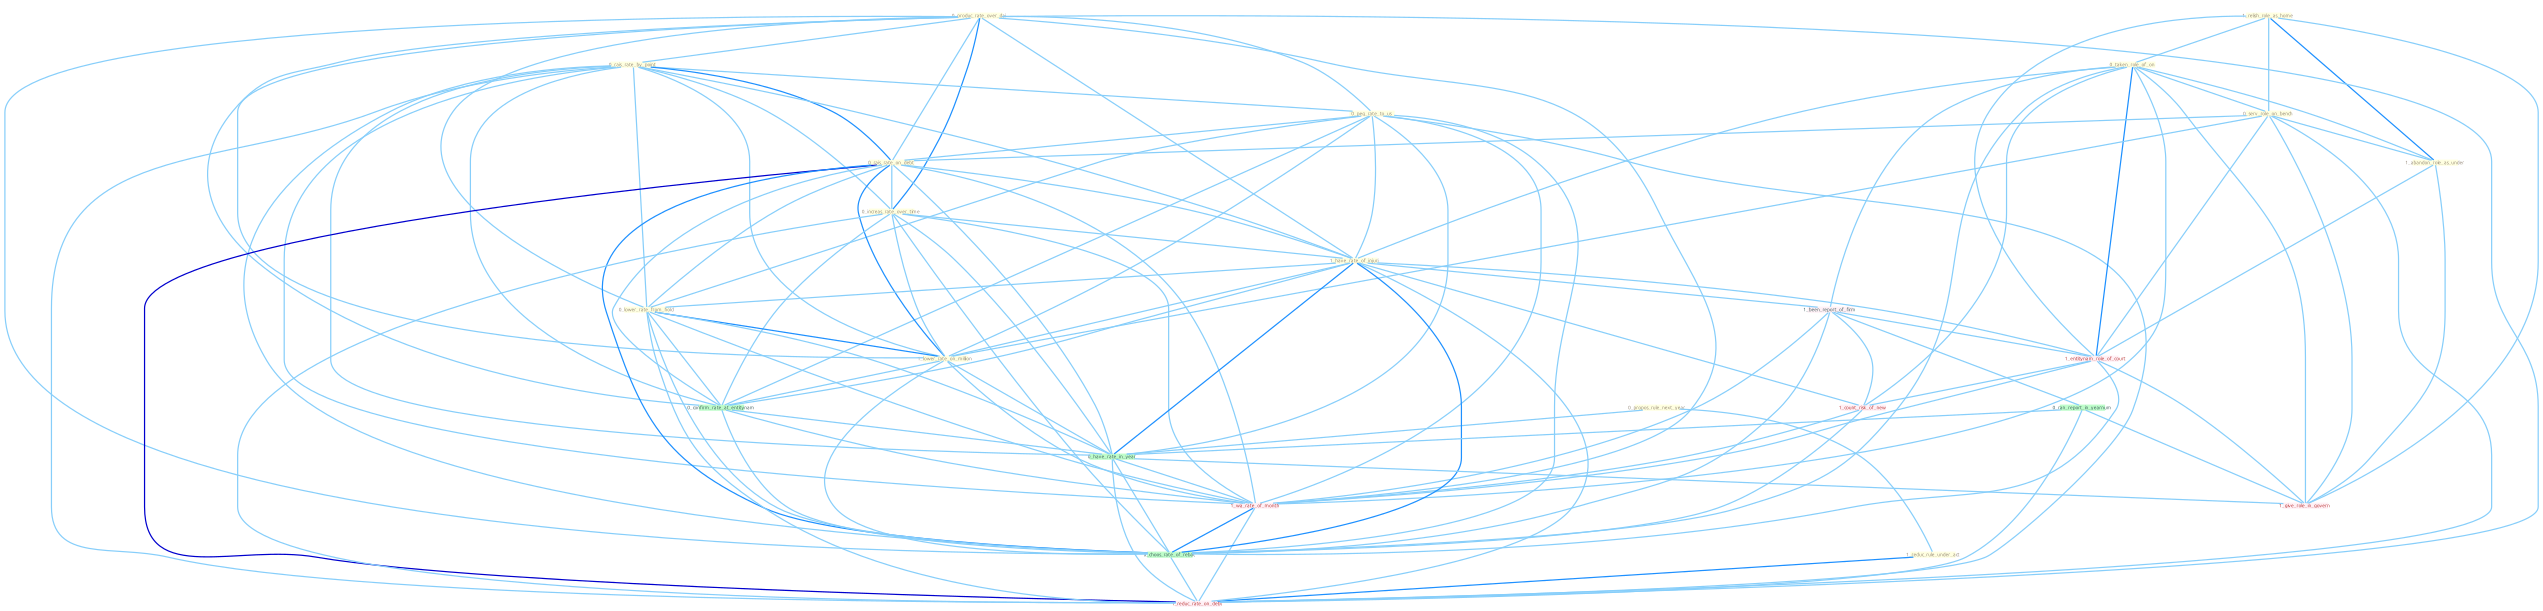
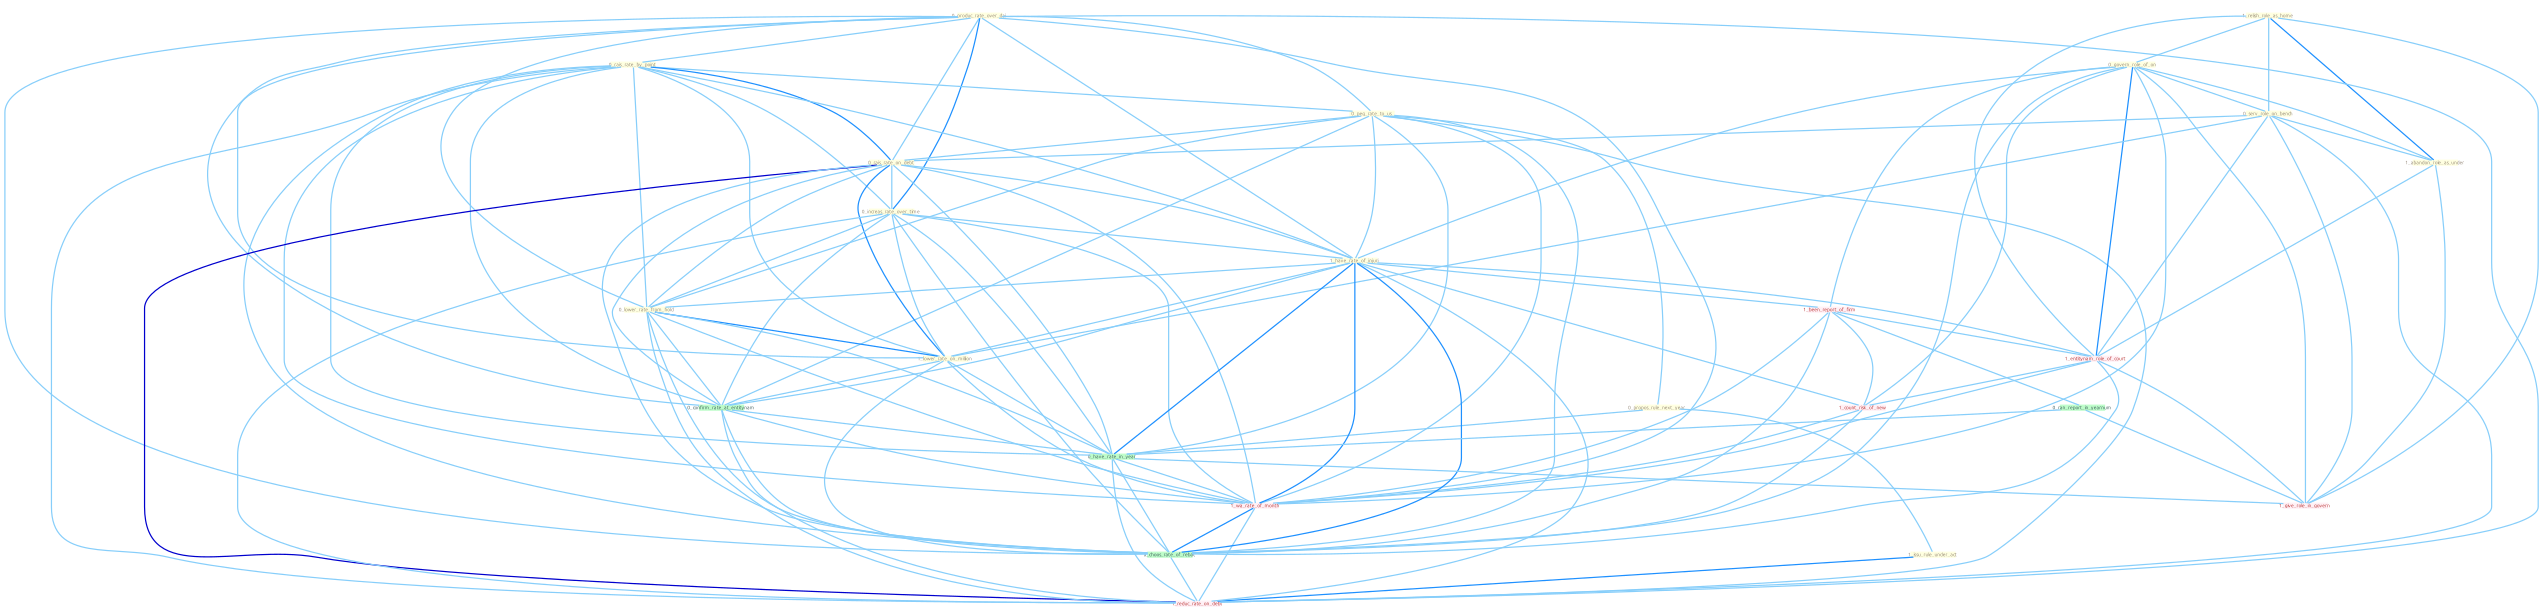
node "0_taken_role_of_on": label "0_taken_role_of_on" -> "0_govern_role_of_on"
edge "0_peg_rate_to_us" -- "1_lower_rate_on_million": now "0_peg_rate_to_us" -- "0_propos_rule_next_year"
edge "0_increas_rate_over_time" -- "0_lower_rate_from_hold": added
node "1_been_report_of_firm": fontcolor #2f4f4f -> #b22222
edge "1_have_rate_of_injuri" -- "1_wa_rate_of_month": added
edge "0_rais_rate_on_debt" -- "0_choos_rate_of_rebat": color #1e90ff -> #87cefa
node "1_reduc_rule_under_act": label "1_reduc_rule_under_act" -> "1_issu_rule_under_act"
edge "0_ran_report_in_yearnum" -- "1_reduc_rate_on_debt": now "0_confirm_rate_at_entitynam" -- "1_reduc_rate_on_debt"
